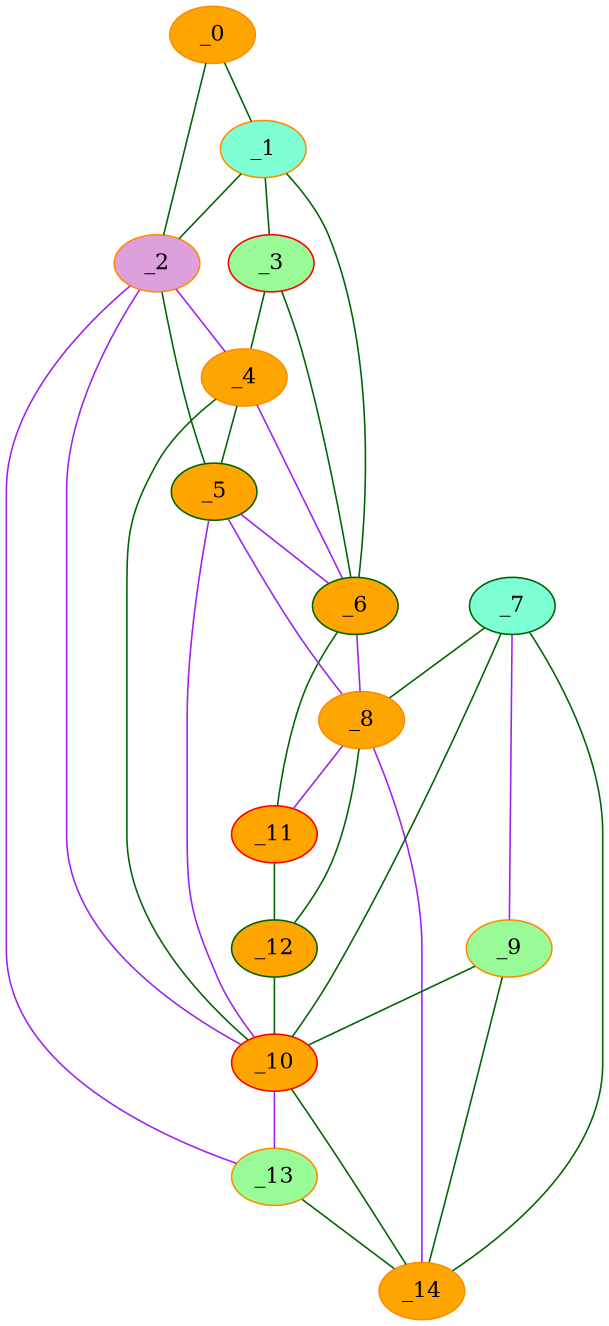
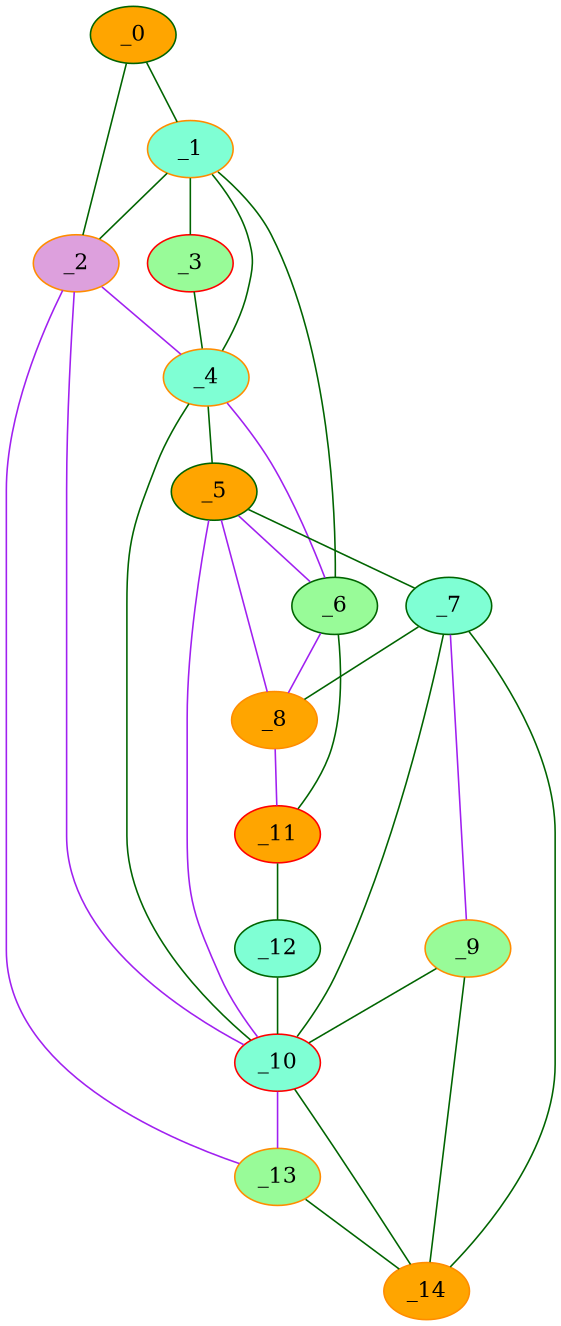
node "_0": color darkorange -> darkgreen
edge "_1" -- "_4": added
node "_4": fillcolor orange -> aquamarine
edge "_2" -- "_5": now "_7" -- "_5"
edge "_3" -- "_6": removed
node "_6": fillcolor orange -> palegreen
edge "_8" -- "_12": removed
node "_12": fillcolor orange -> aquamarine
edge "_8" -- "_14": removed
node "_10": fillcolor orange -> aquamarine
